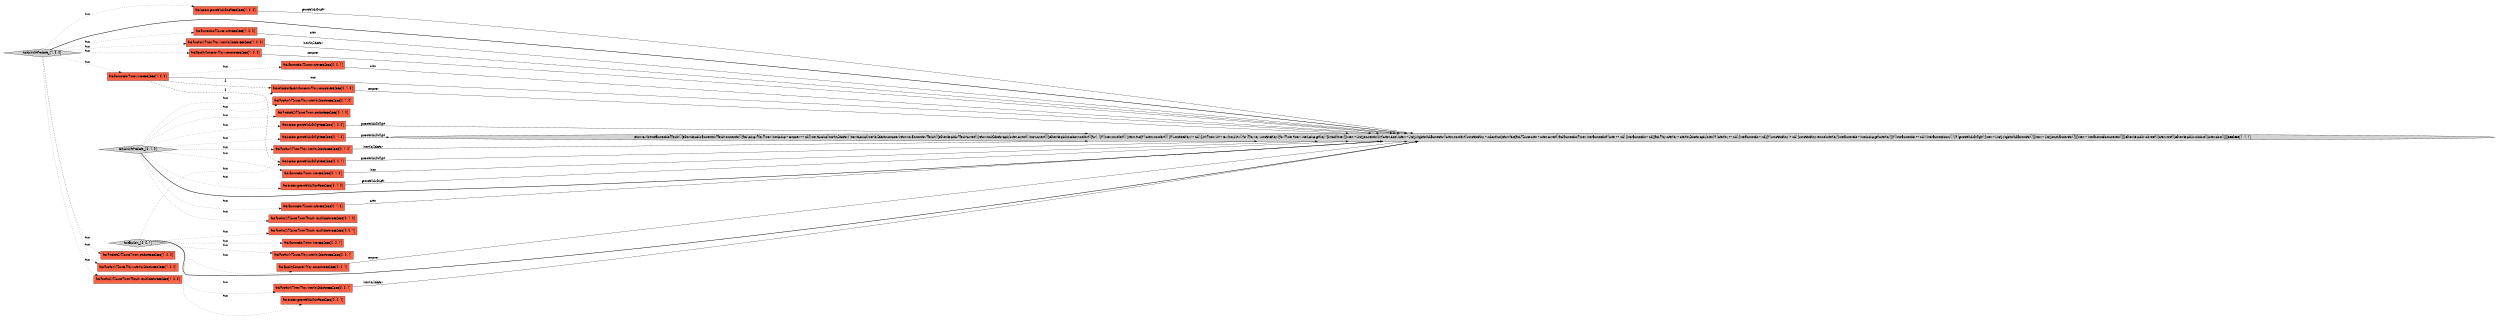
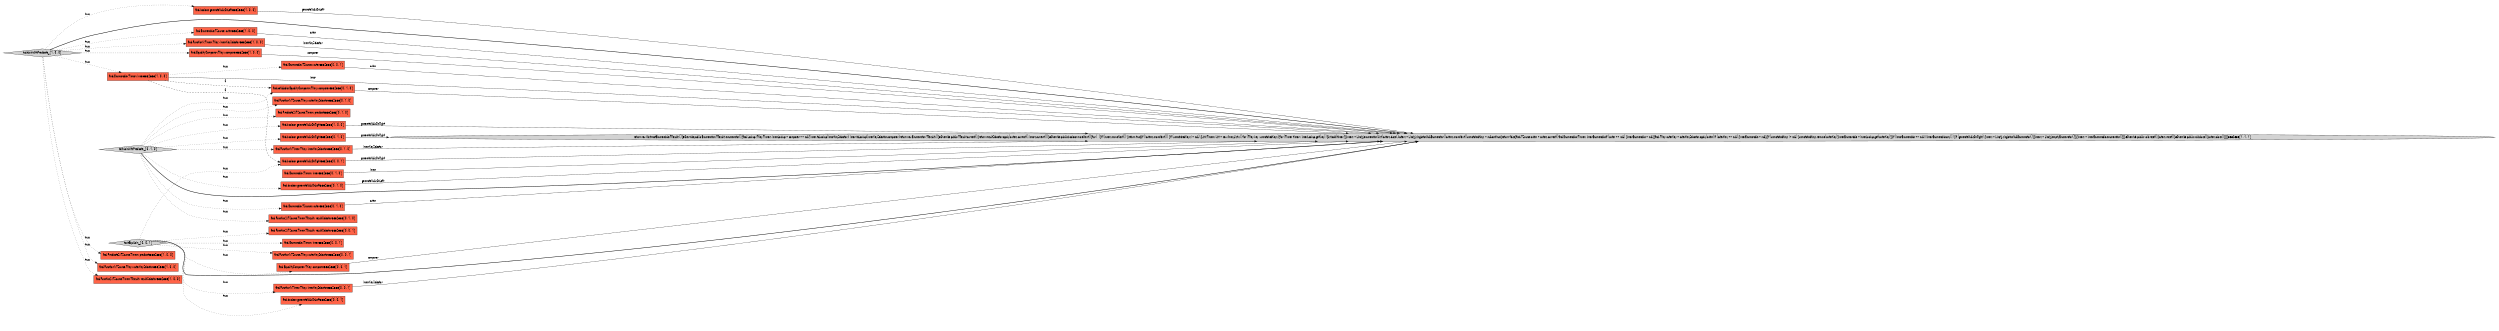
edge "hashJoinWithPredicate_['0', '1', '0']" -> "final Enumerable<TInner> inner@@@2@@@['0', '1', '0']": removed, label "true"
